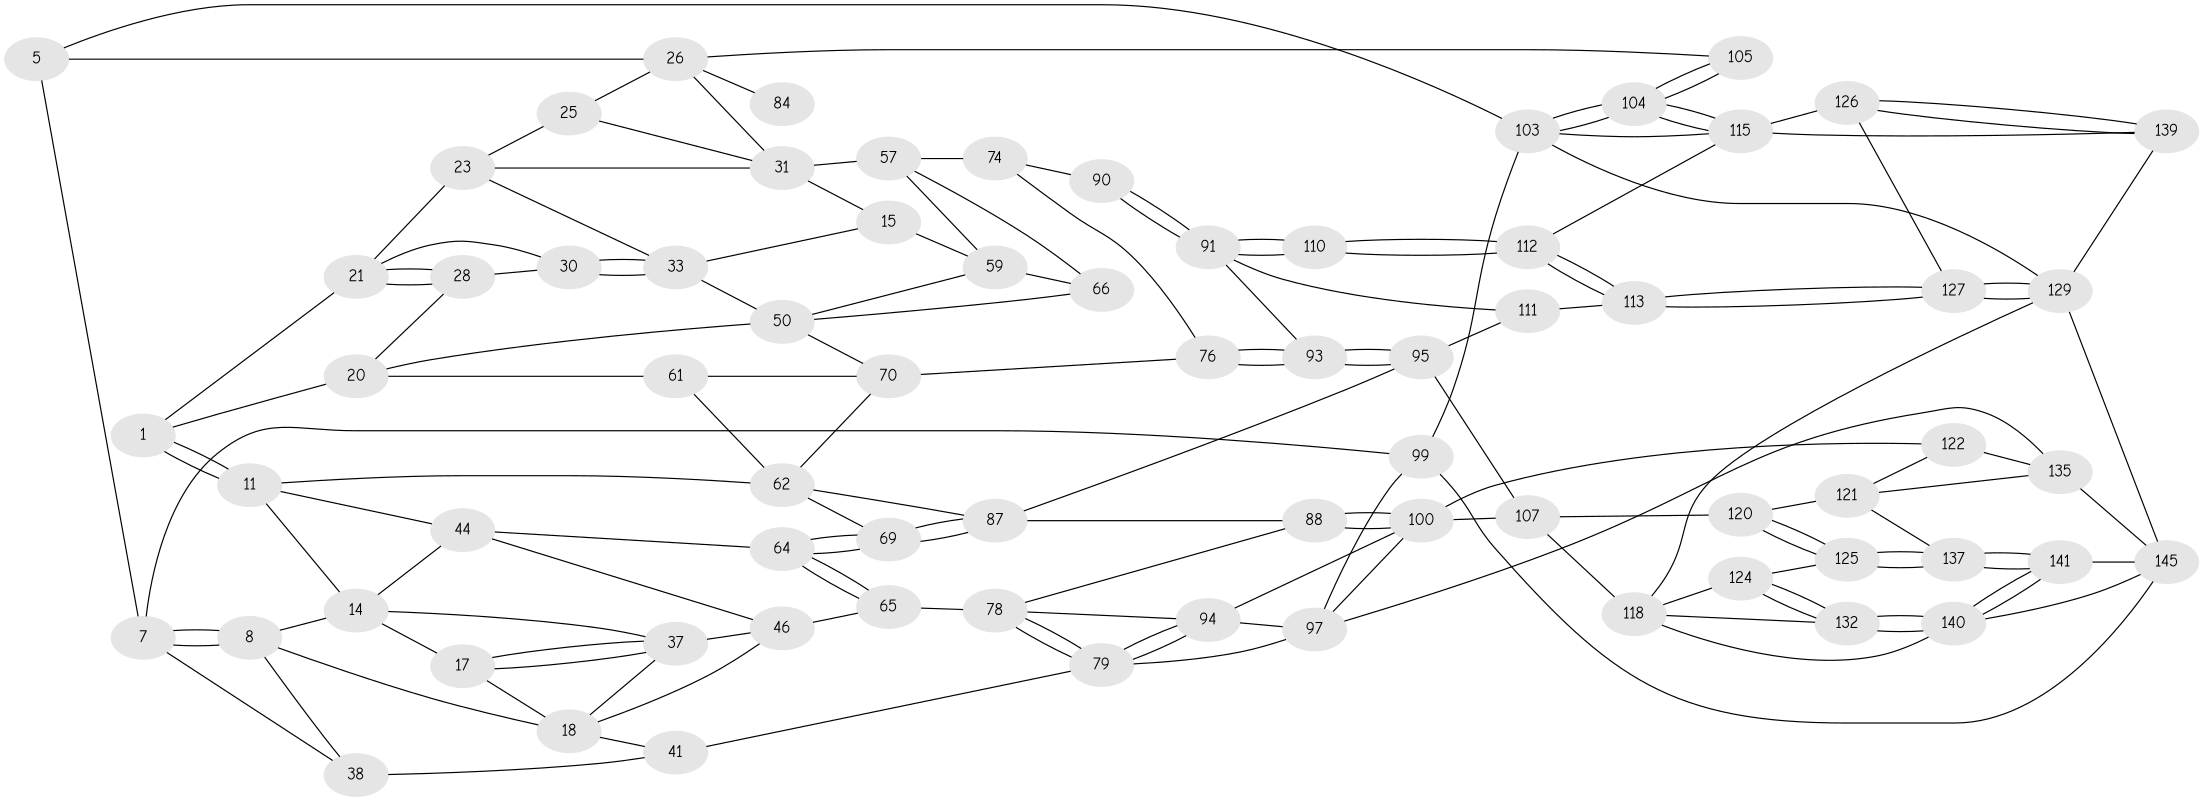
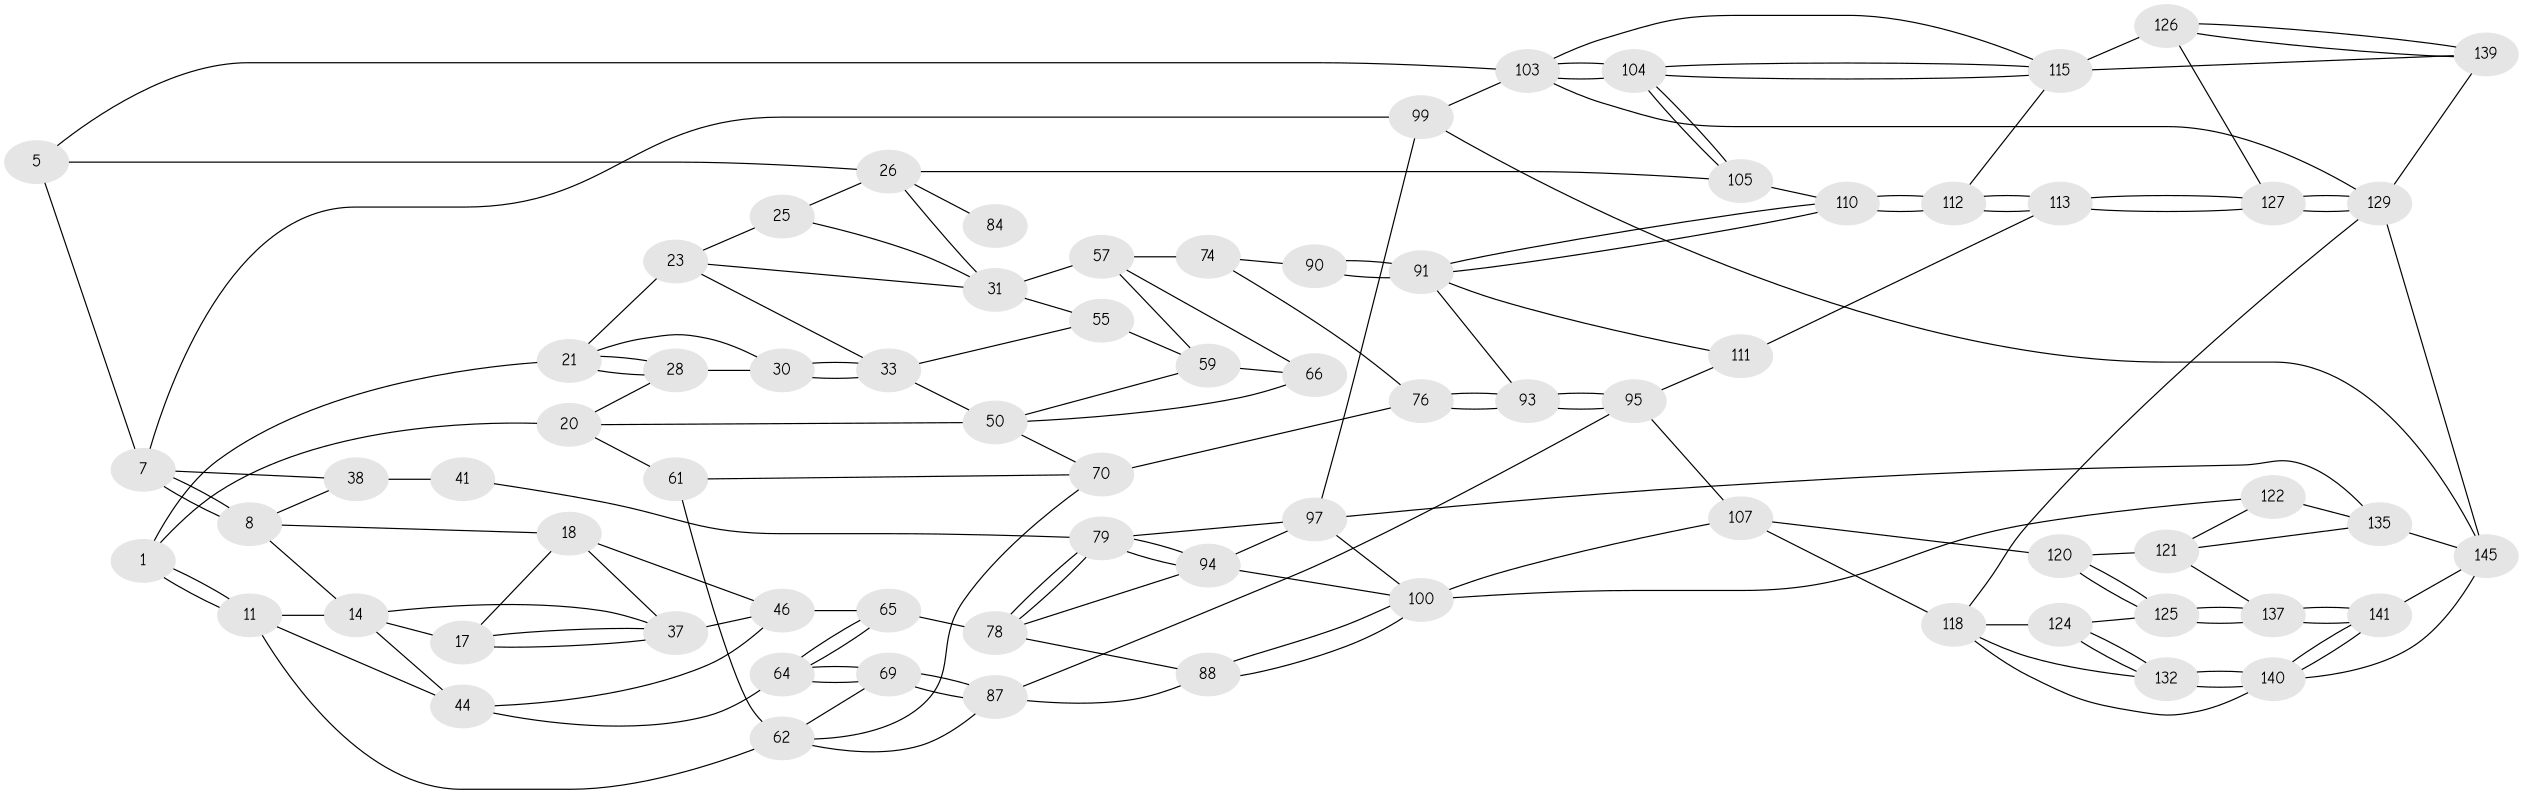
edge "105" -- "110": added
node "15": label "15" -> "55"
edge "18" -- "41": removed
